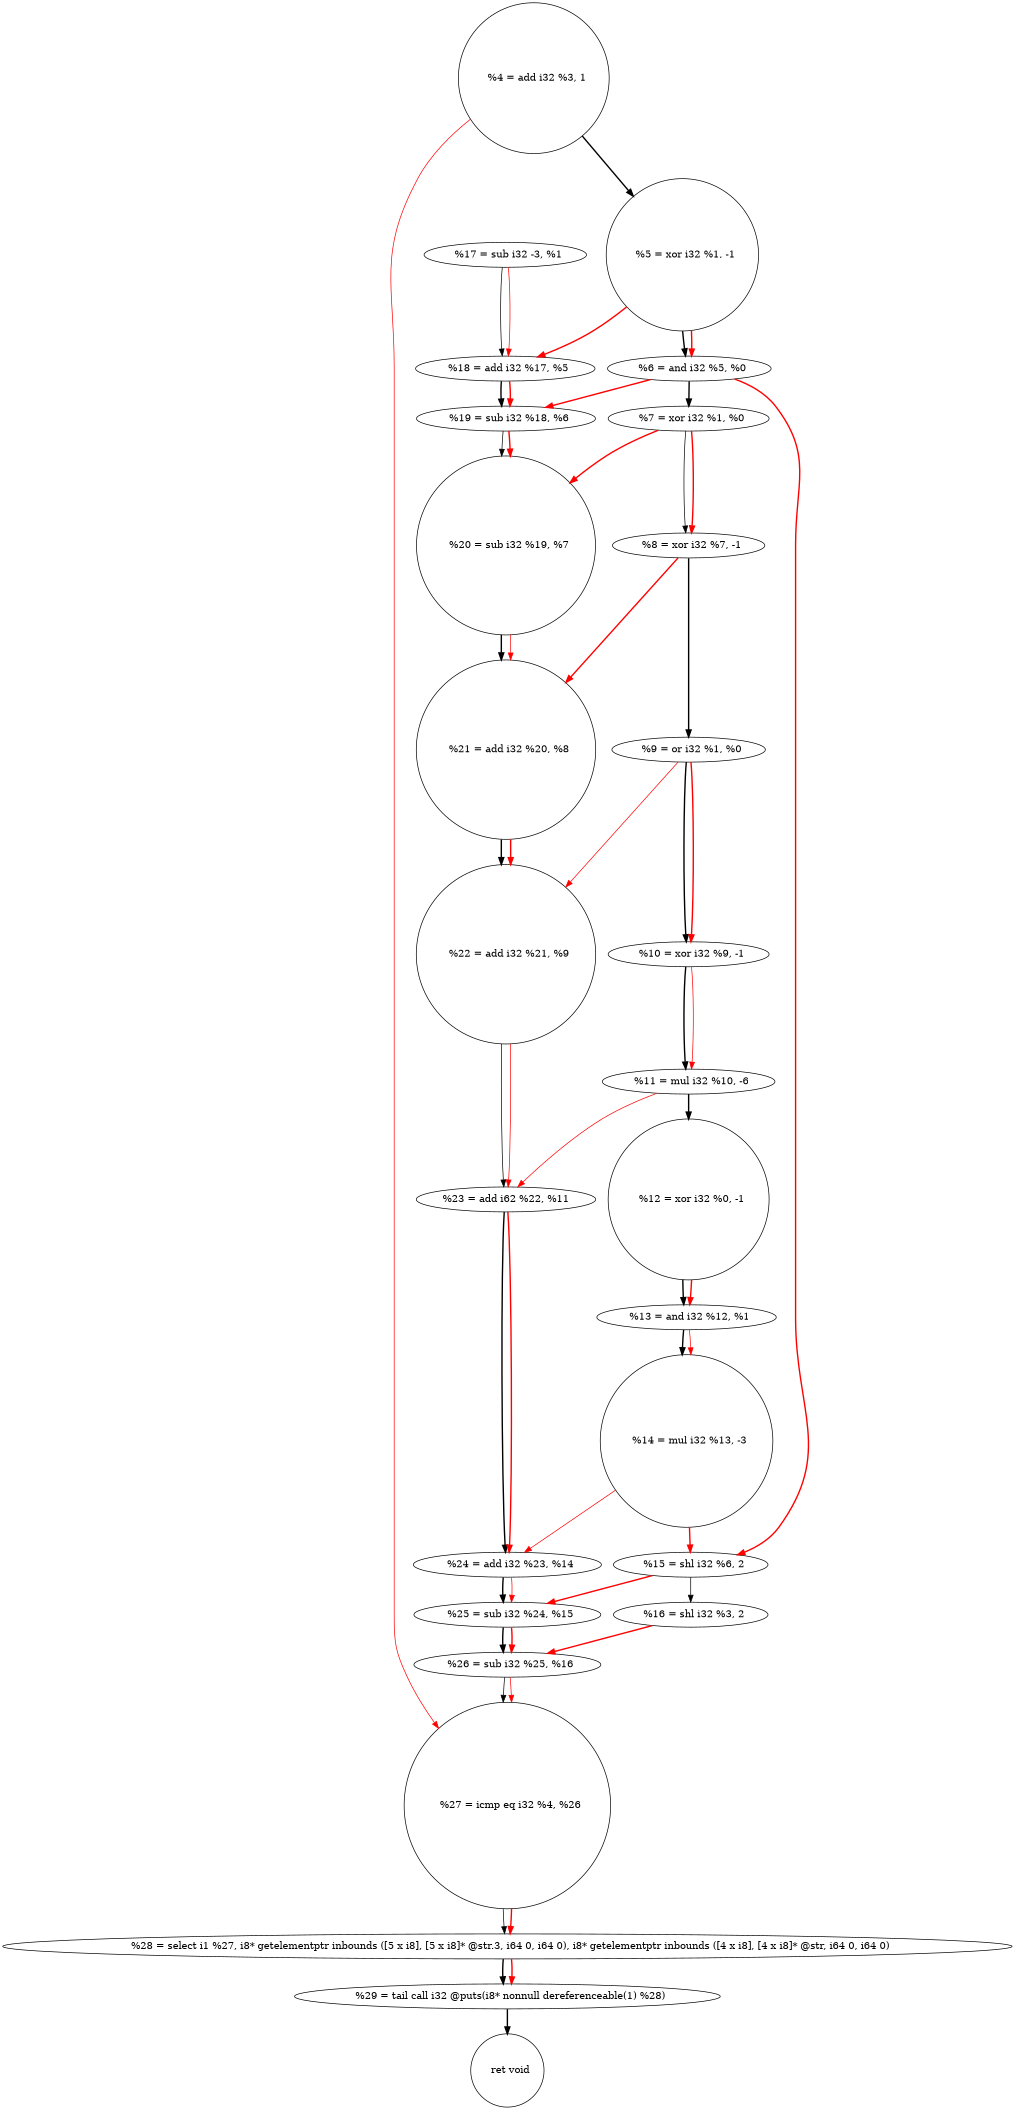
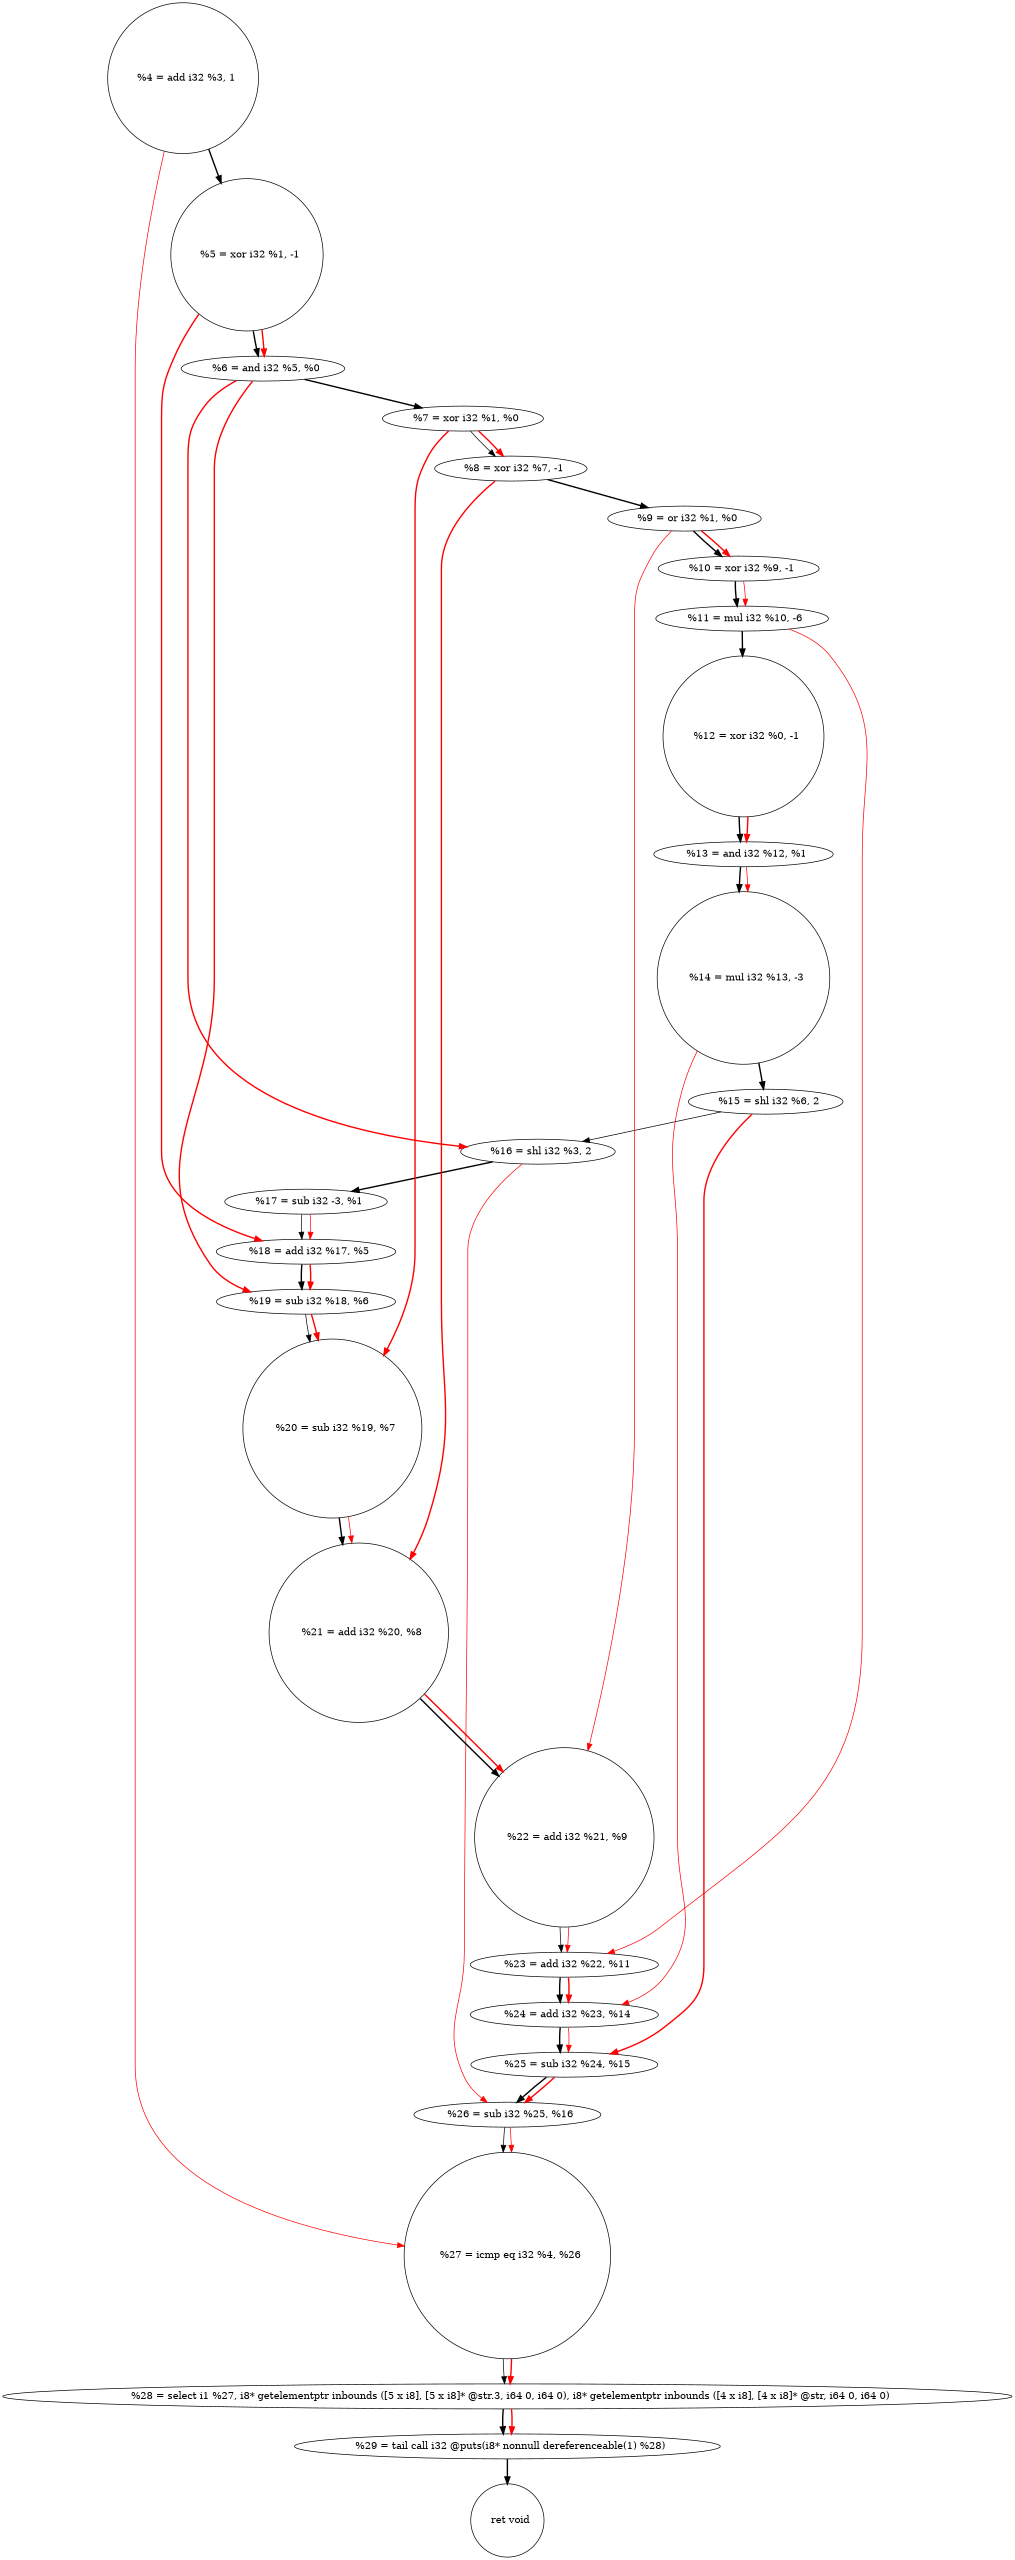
edge "%6 = and i32 %5, %0" -> "%15 = shl i32 %6, 2": now "%6 = and i32 %5, %0" -> "%16 = shl i32 %3, 2"
edge "%16 = shl i32 %3, 2" -> "%17 = sub i32 -3, %1": added
node "%23 = add i62 %22, %11": label "%23 = add i62 %22, %11" -> "%23 = add i32 %22, %11"
edge "%14 = mul i32 %13, -3" -> "%15 = shl i32 %6, 2": color red -> black
edge "%16 = shl i32 %3, 2" -> "%26 = sub i32 %25, %16": style bold -> solid
